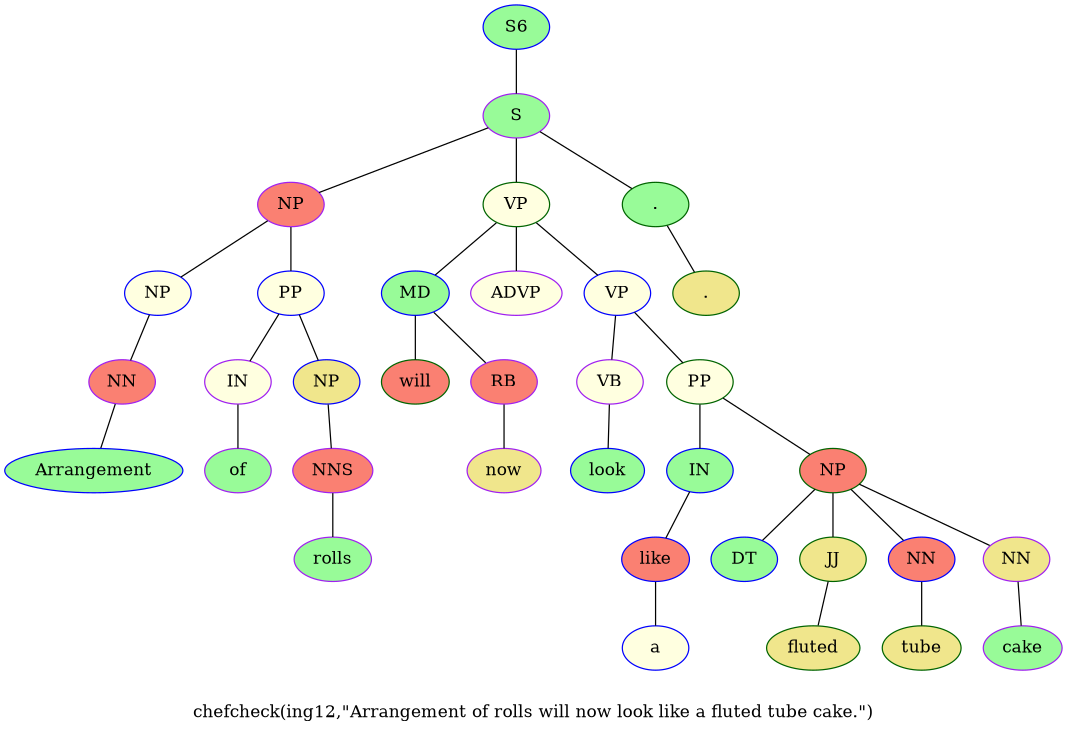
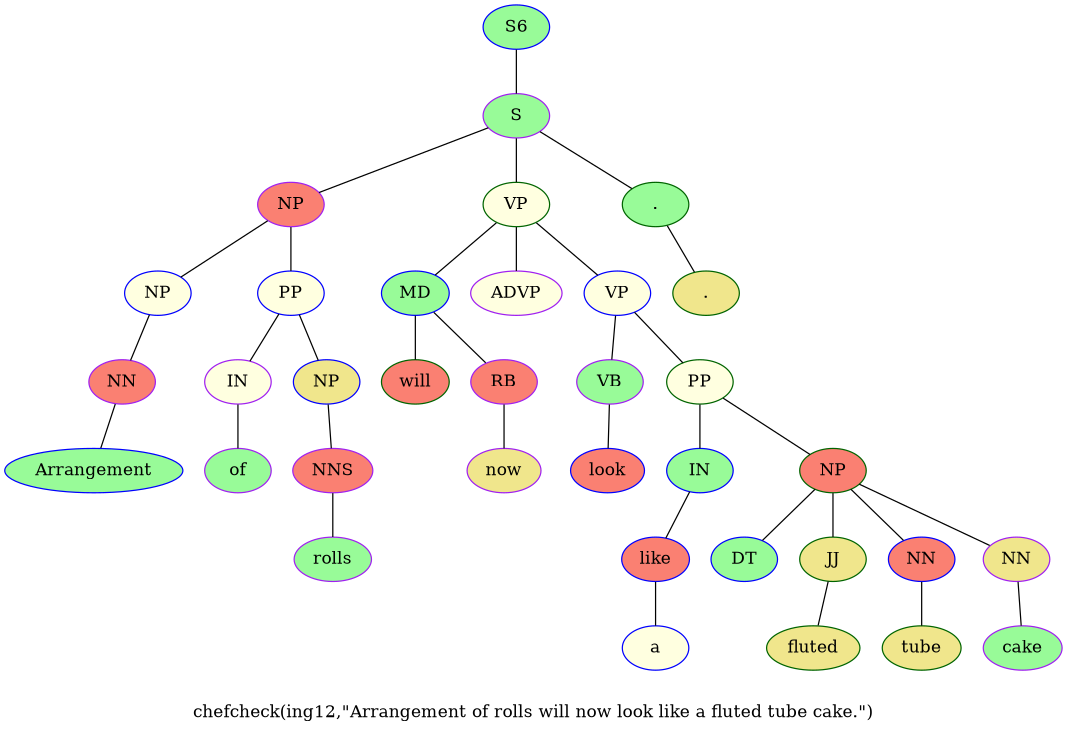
node "VB": fillcolor lightyellow -> palegreen
node "look": fillcolor palegreen -> salmon
